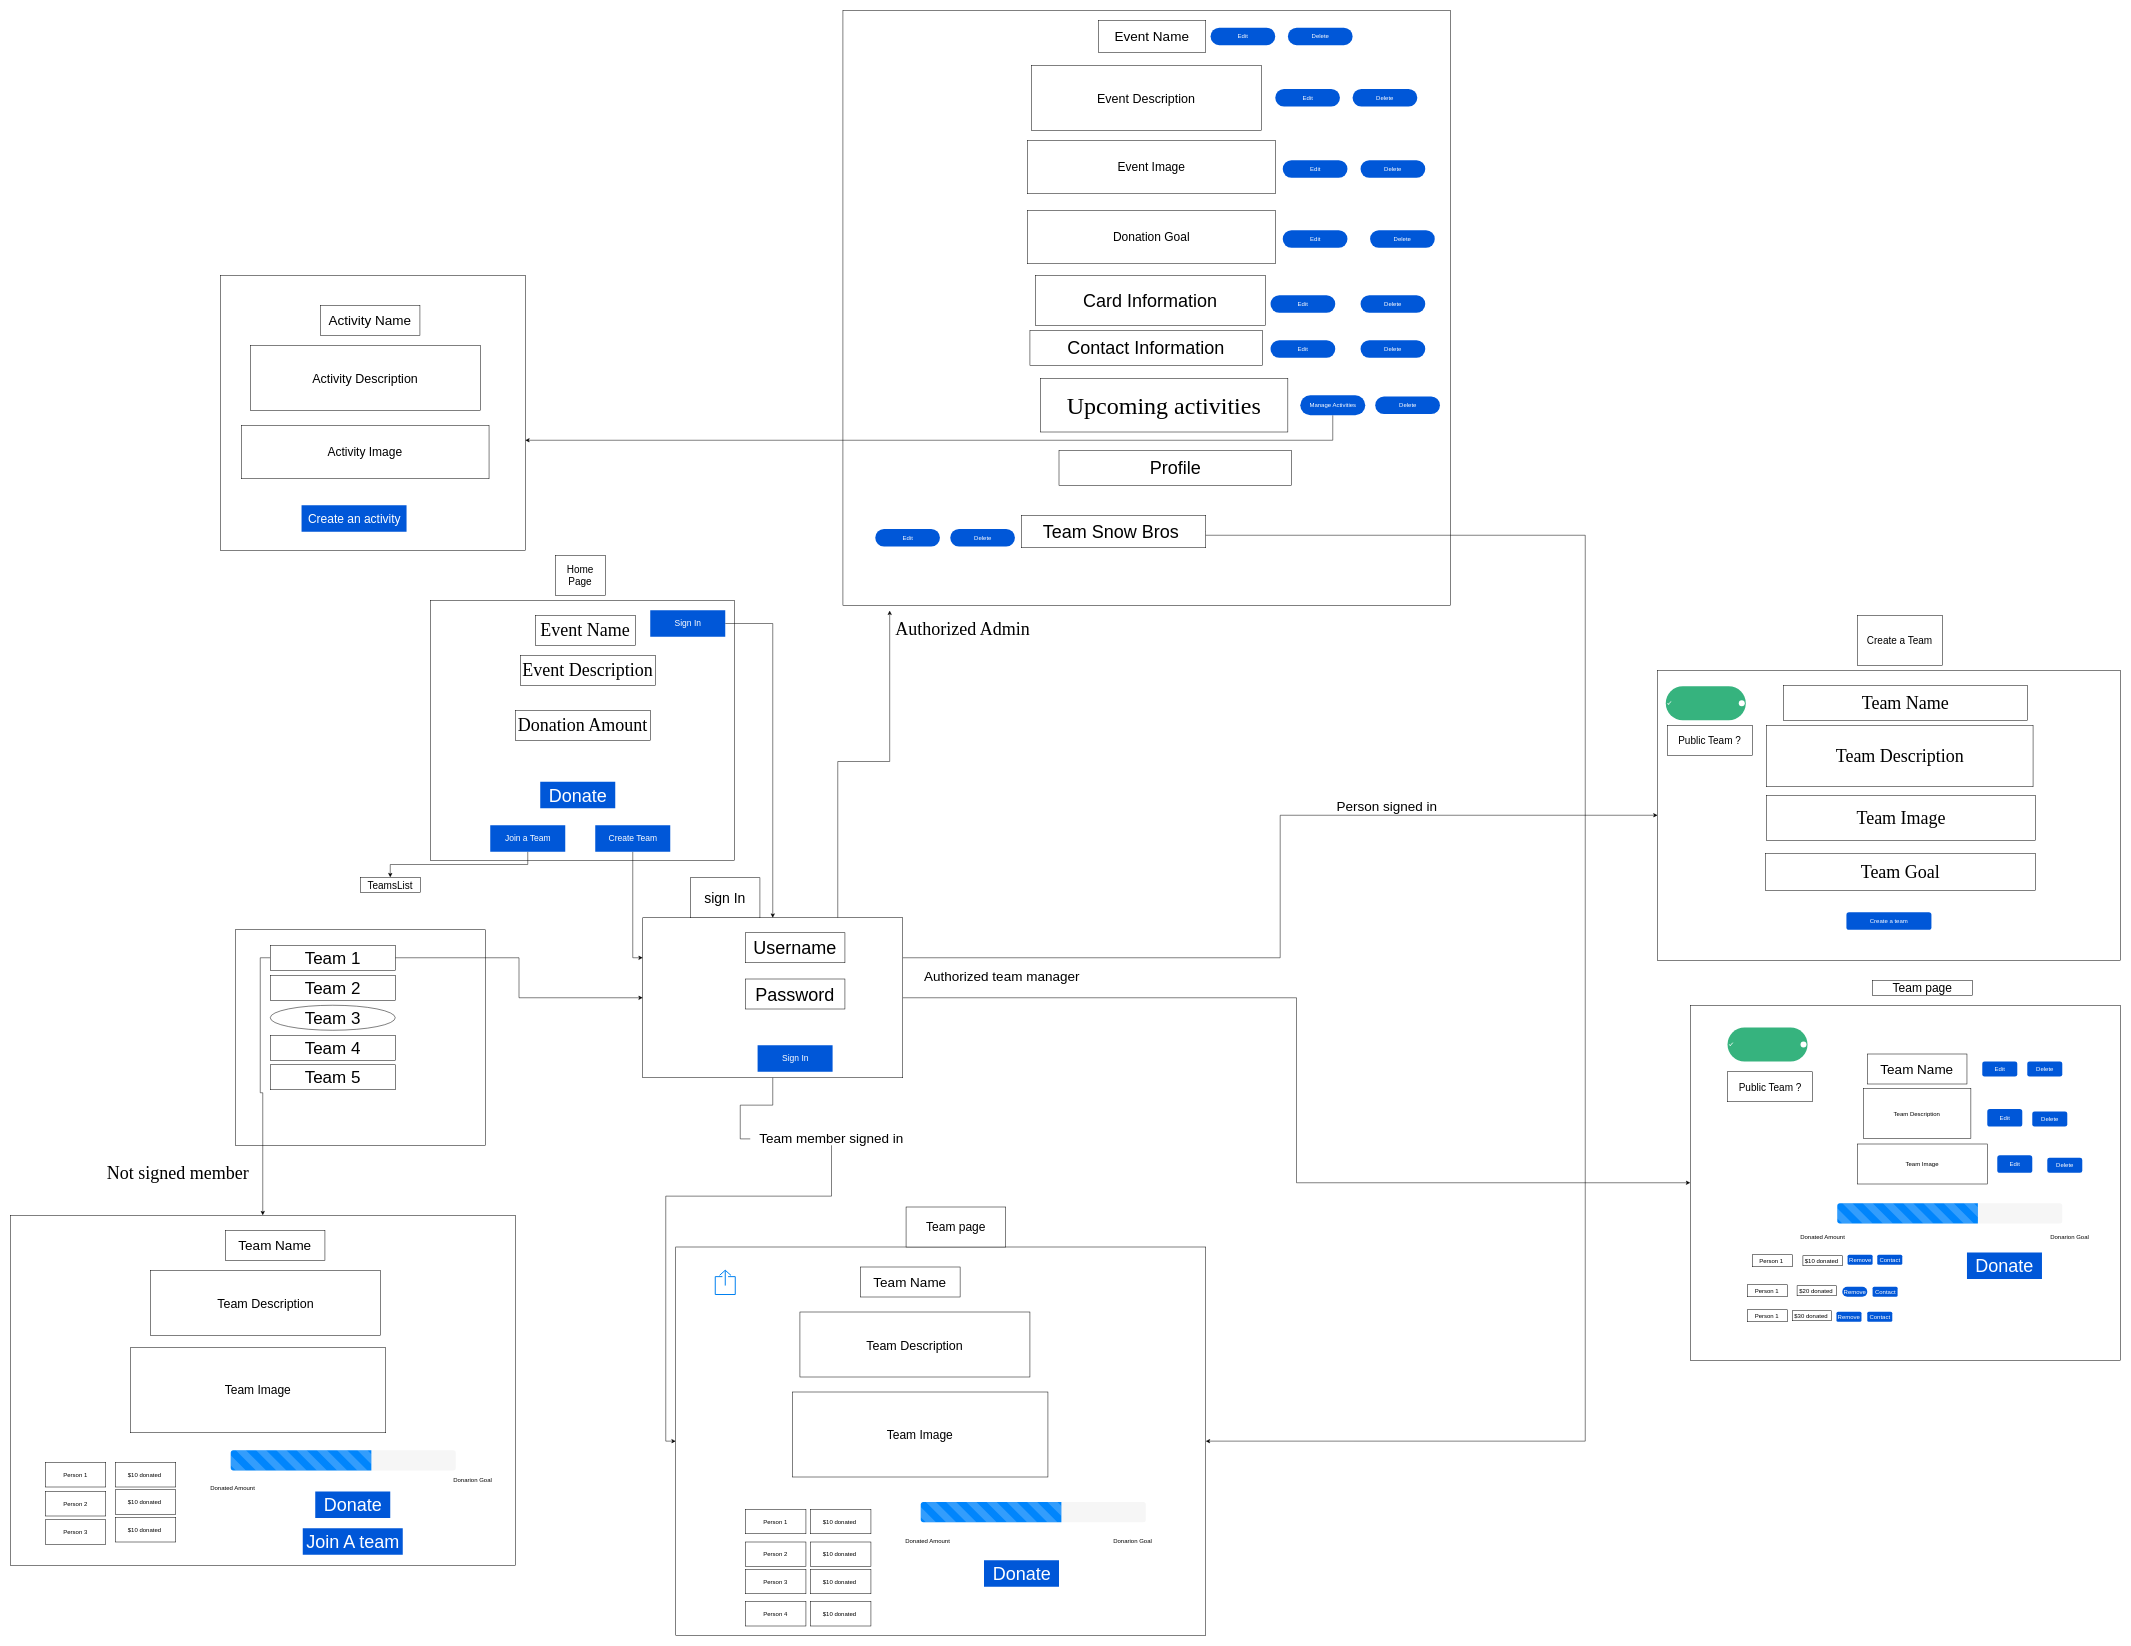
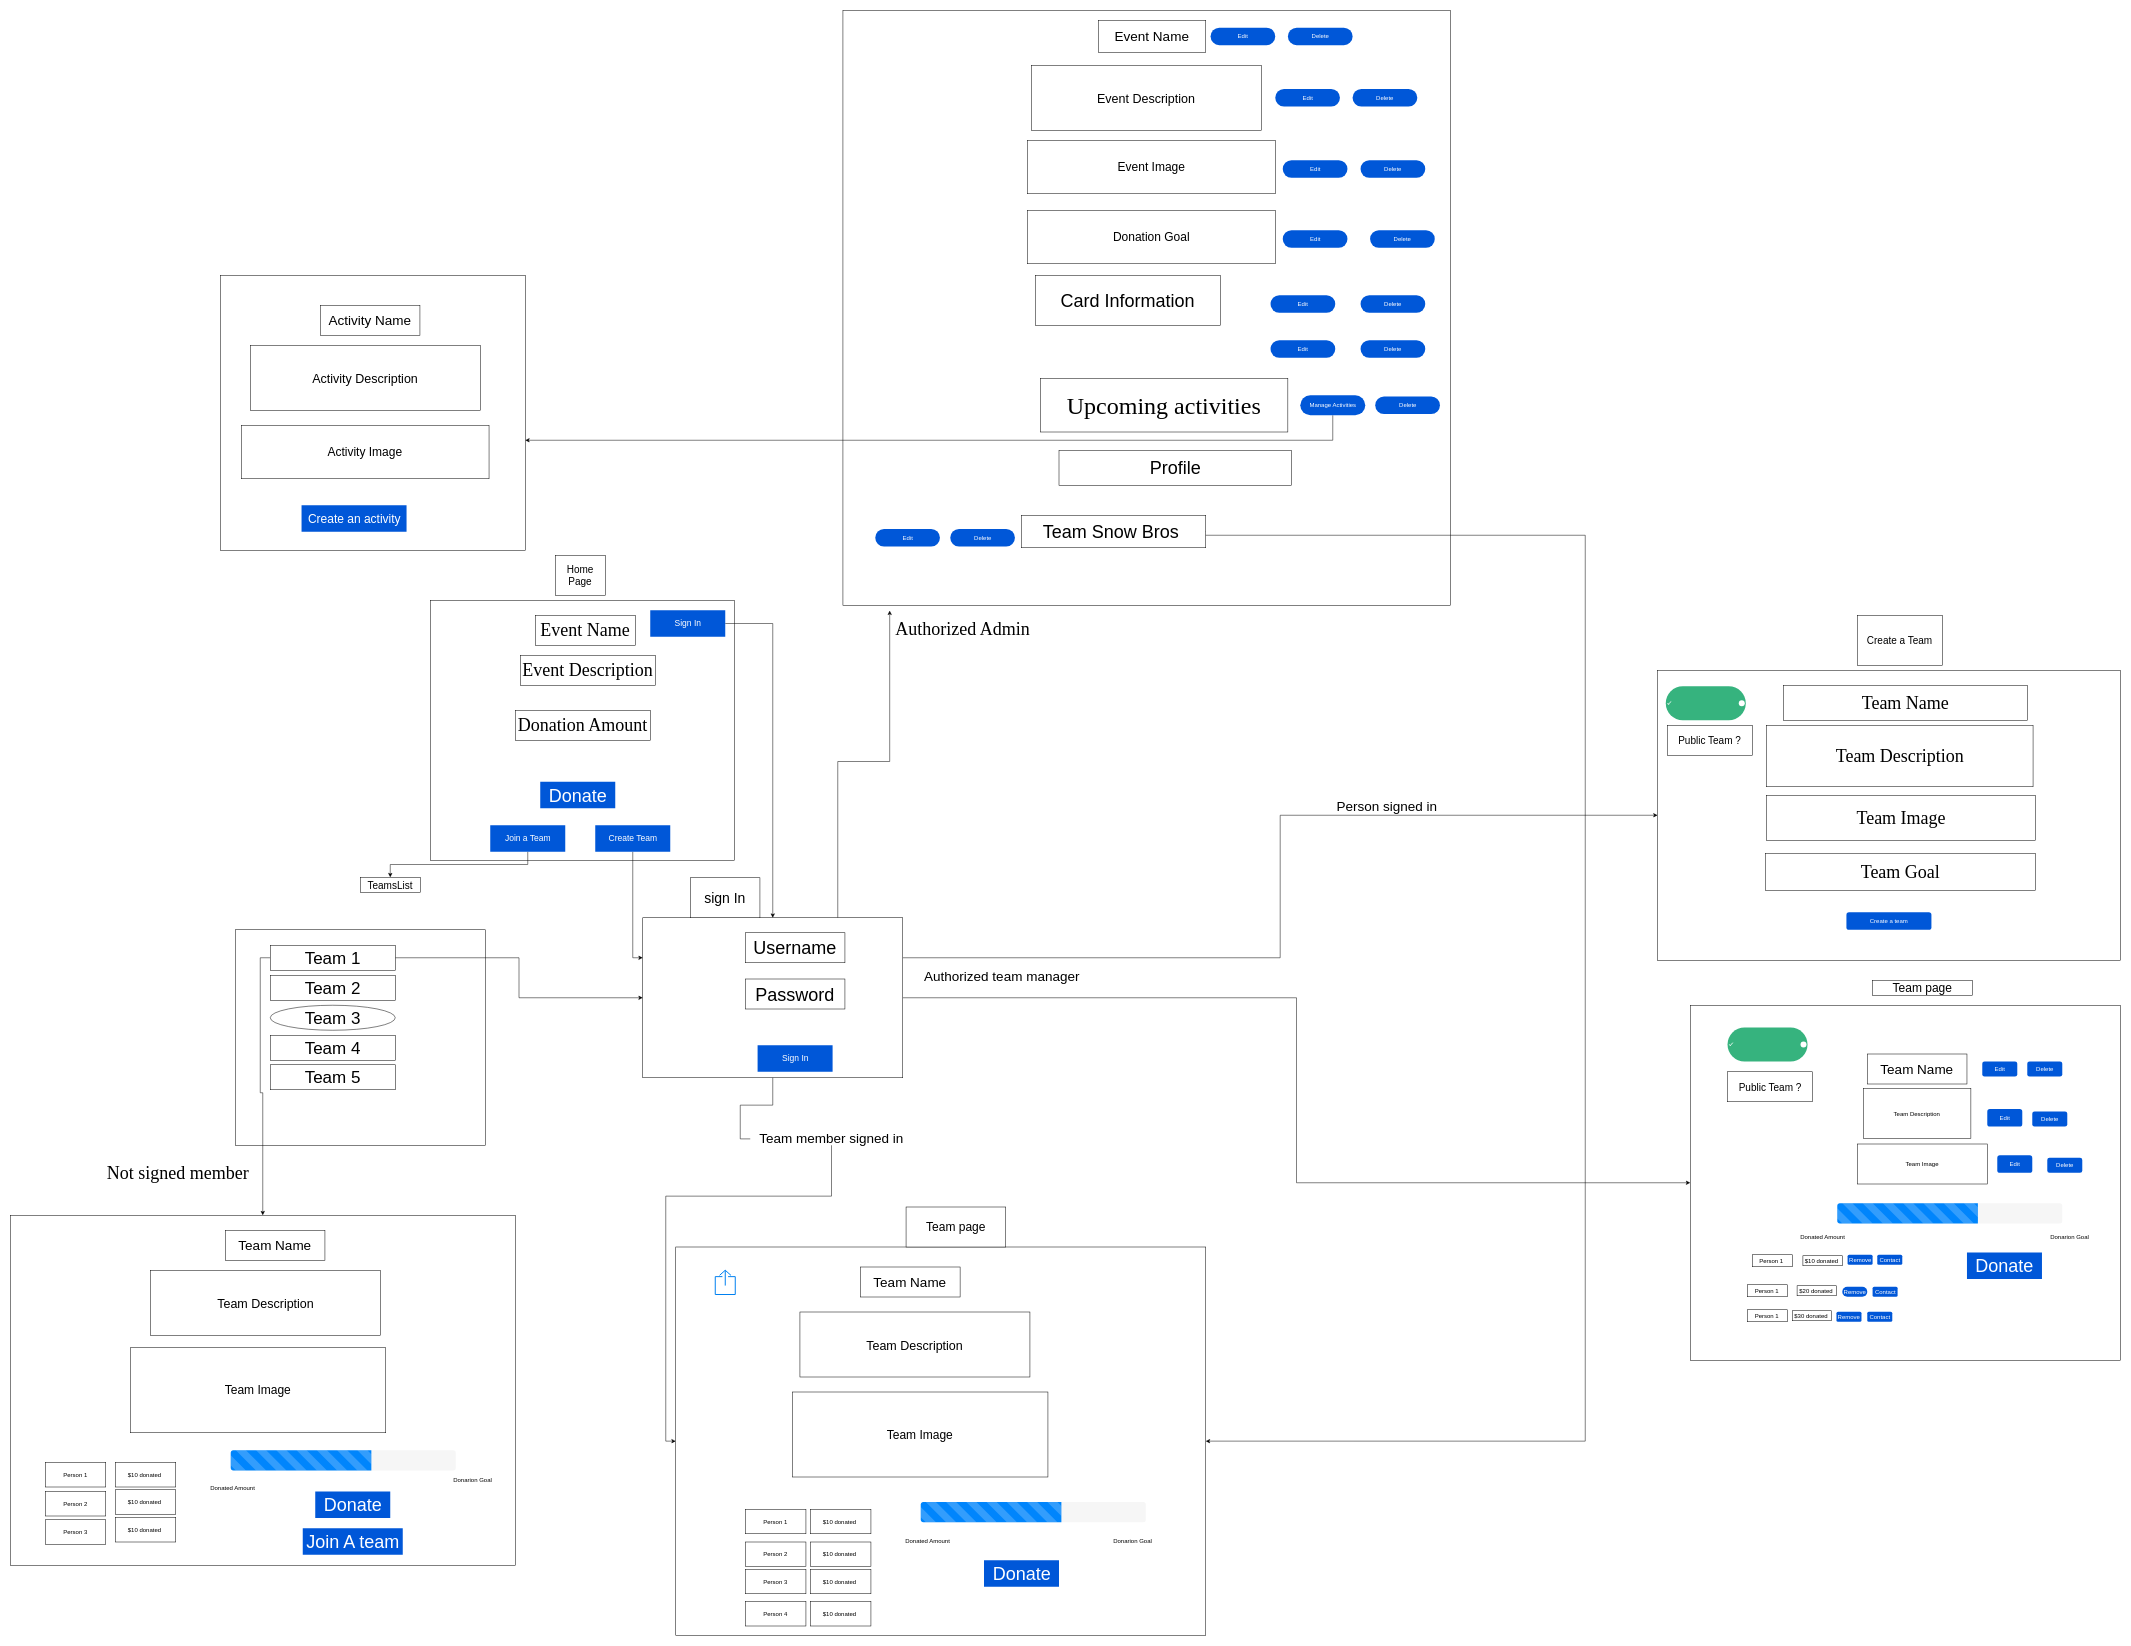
node "Card Information": size 230x50 -> 185x50
node "Contact Information": removed
